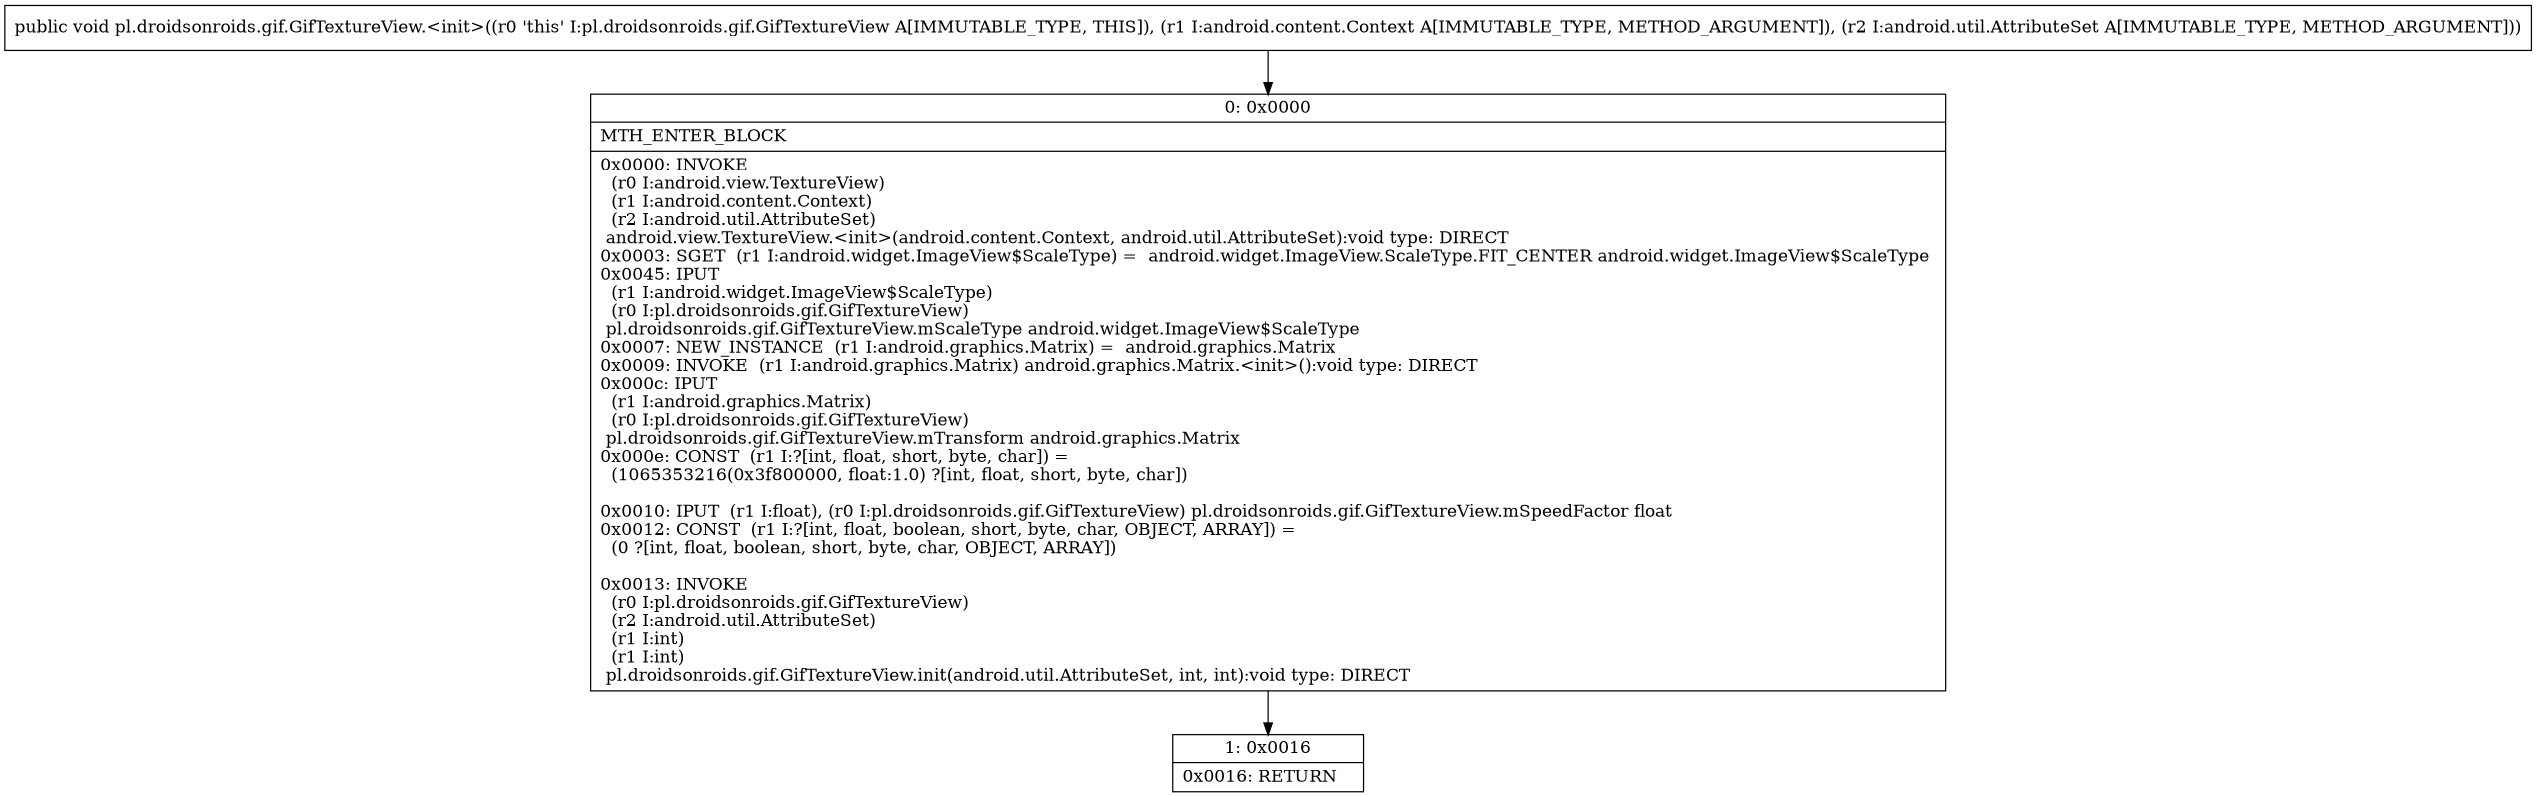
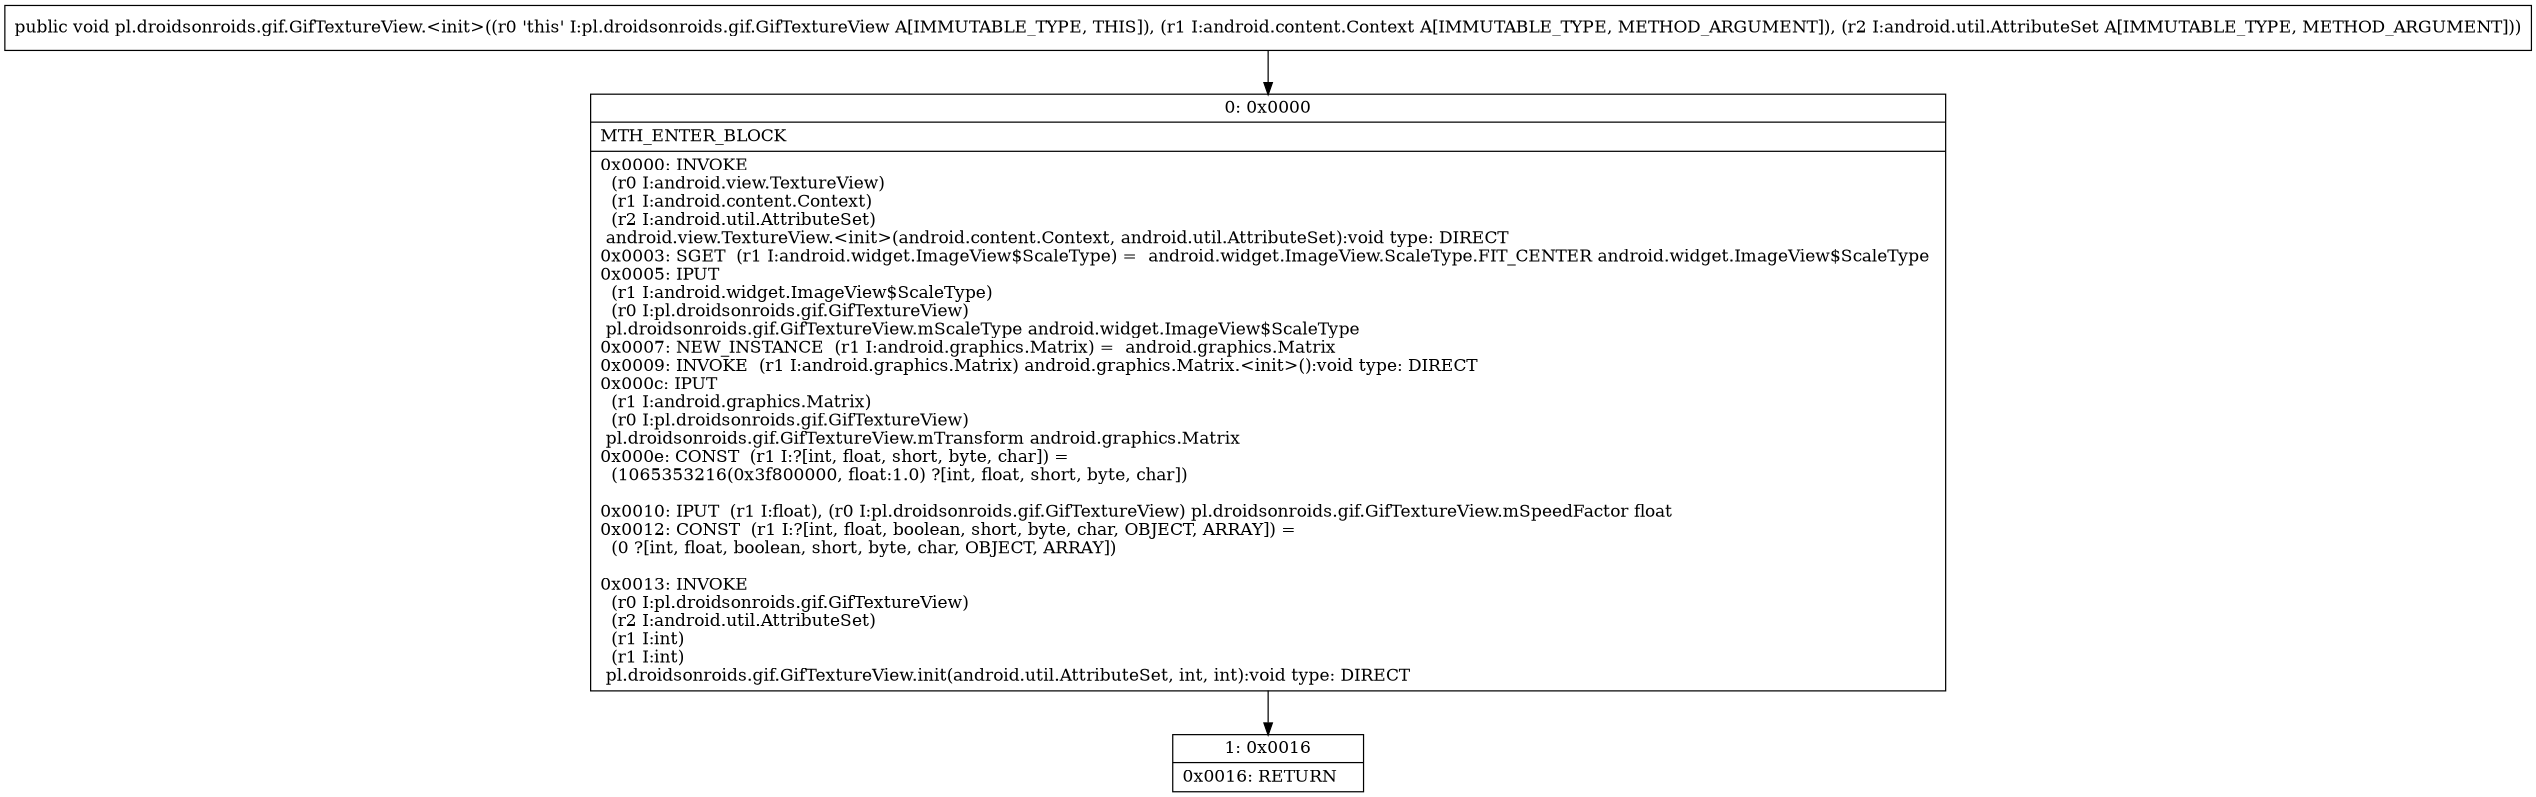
node "0: 0x0000": text "0x0045: IPUT" -> "0x0005: IPUT"
